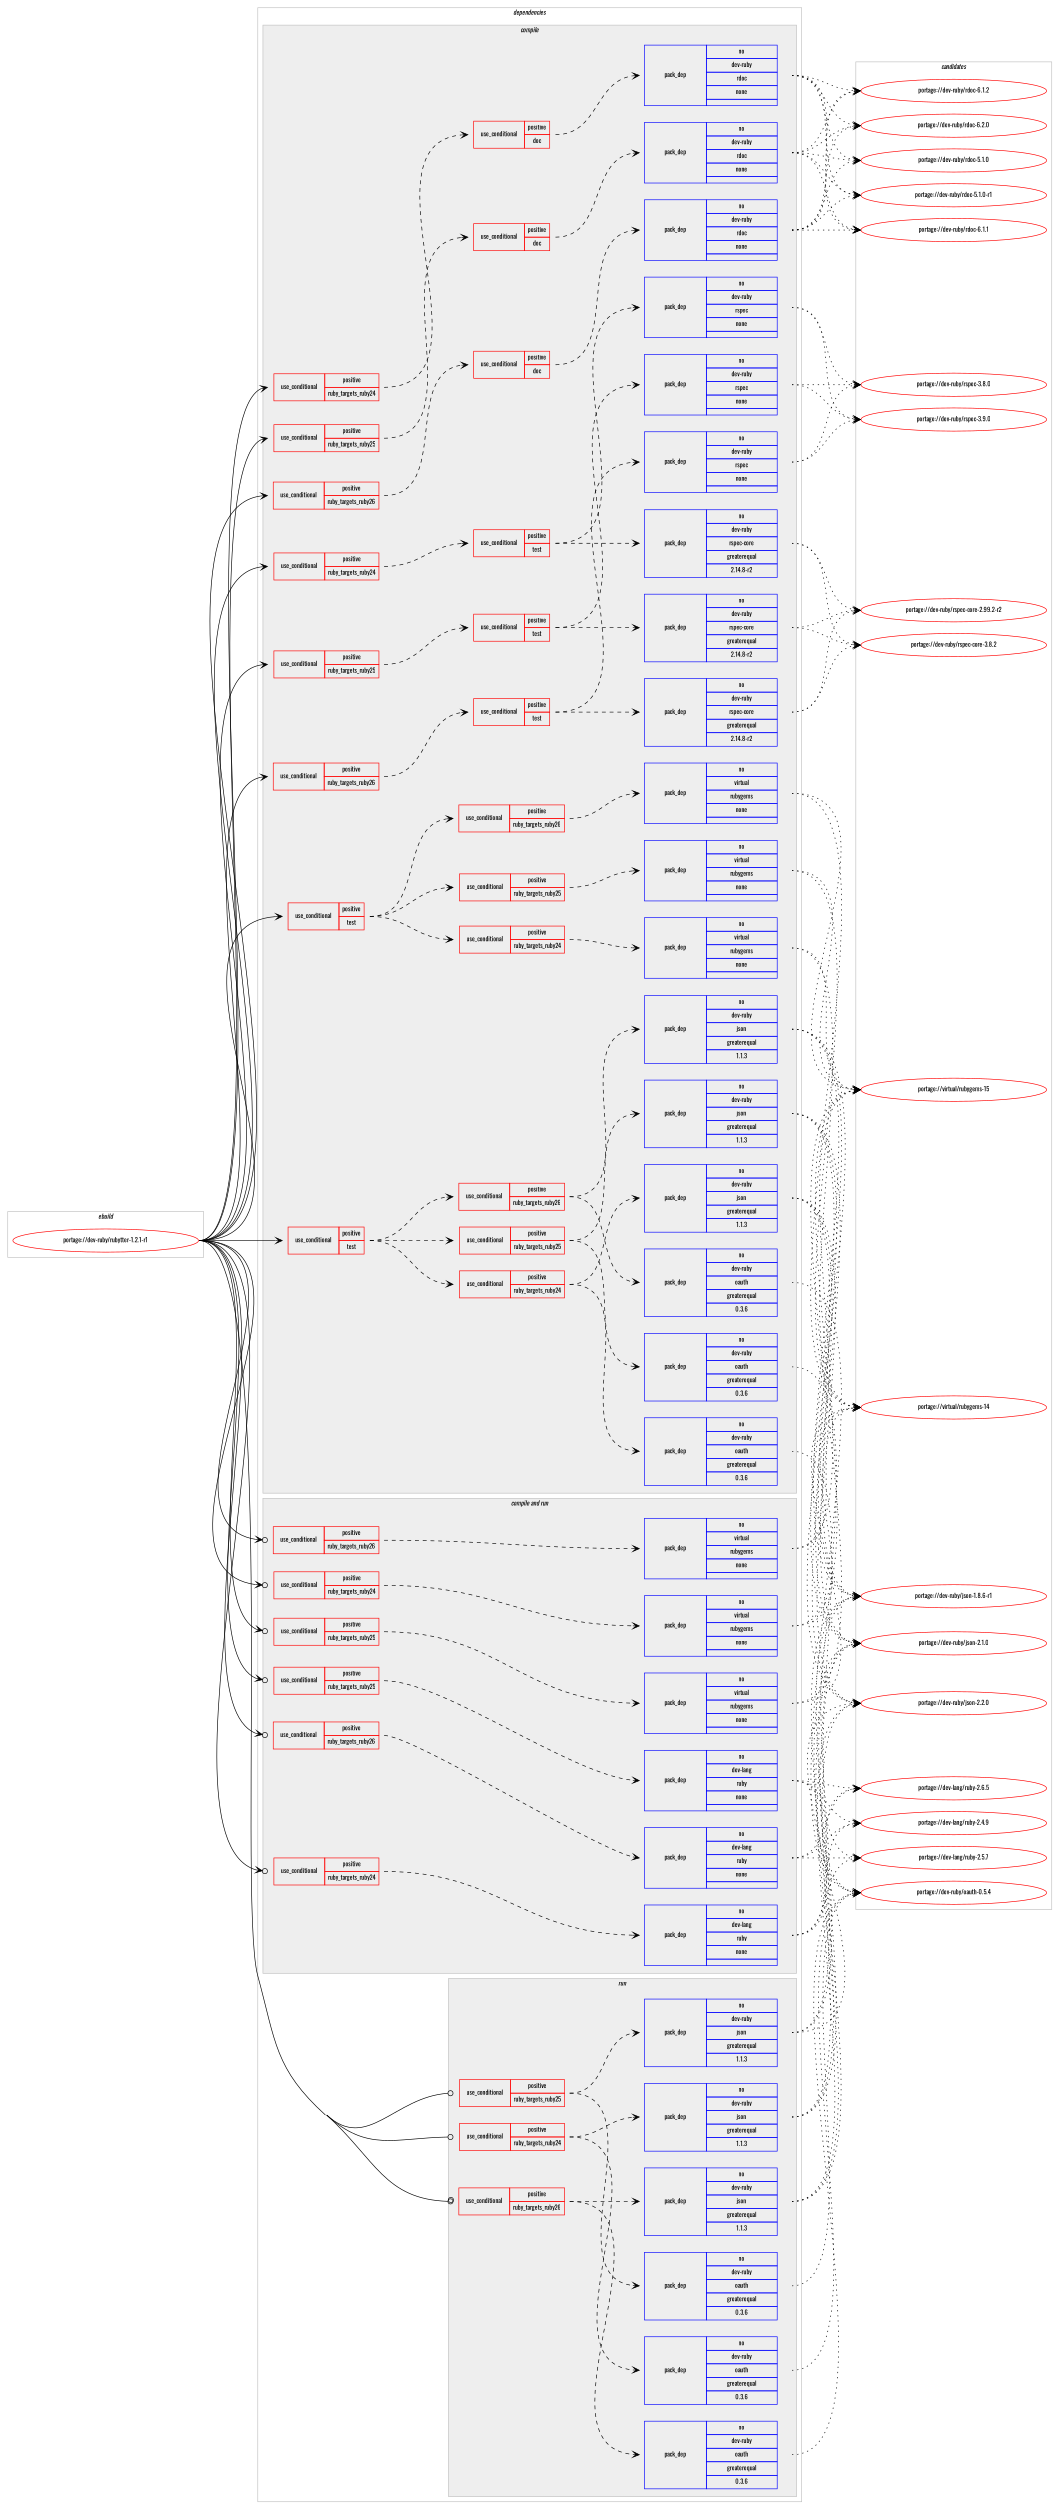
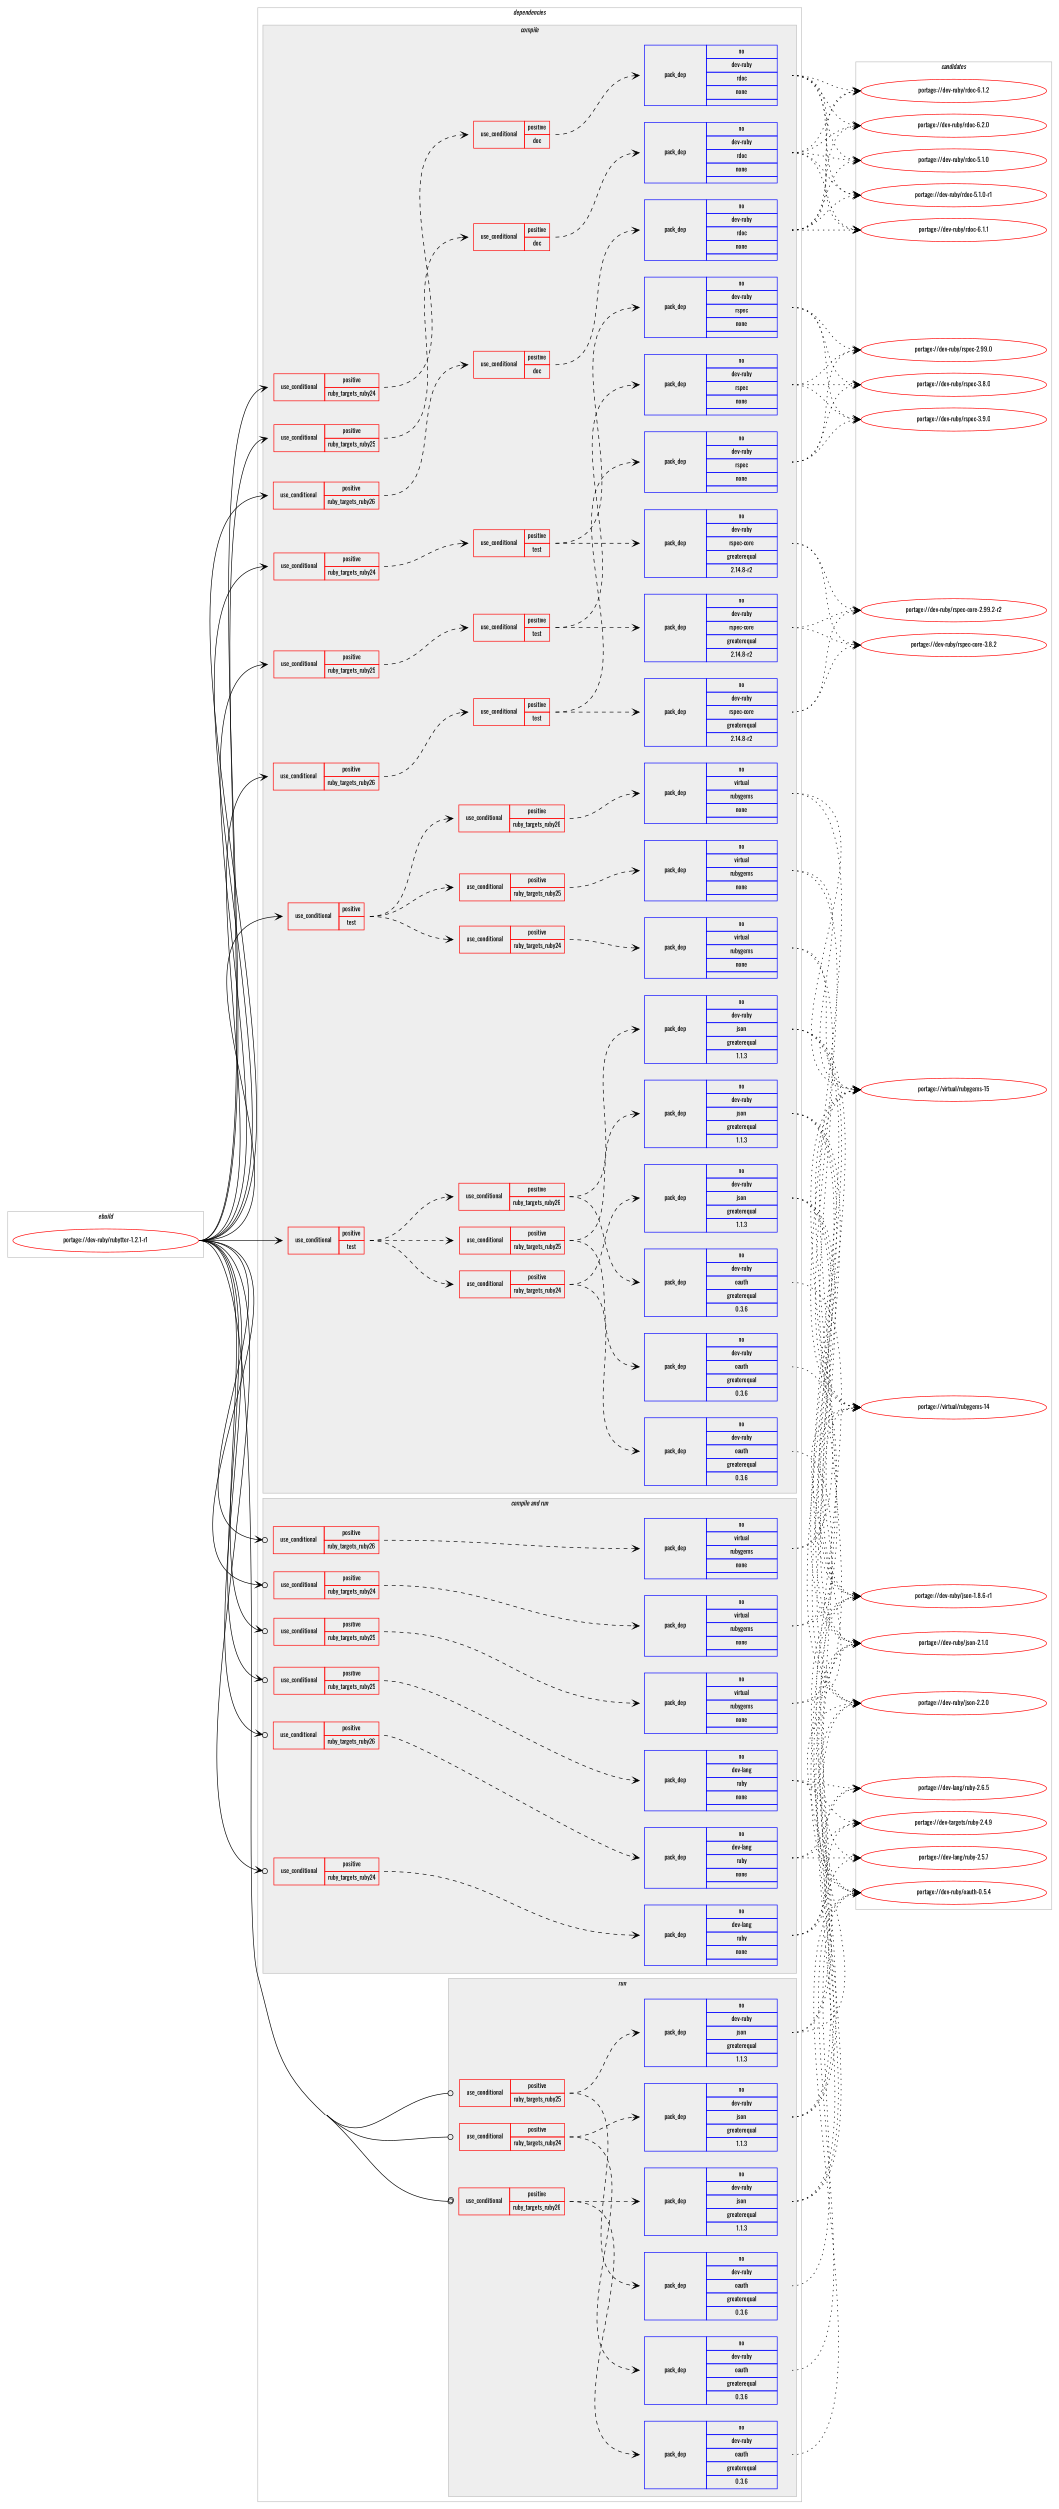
node "portage://dev-ruby/rspec-2.99.0": added
node "portage://dev-lang/ruby-2.4.9": label "portage://dev-lang/ruby-2.4.9" -> "portage://dev-targets/ruby-2.4.9"
